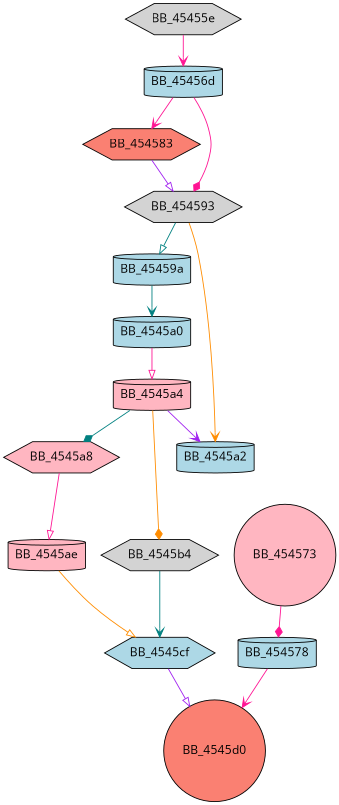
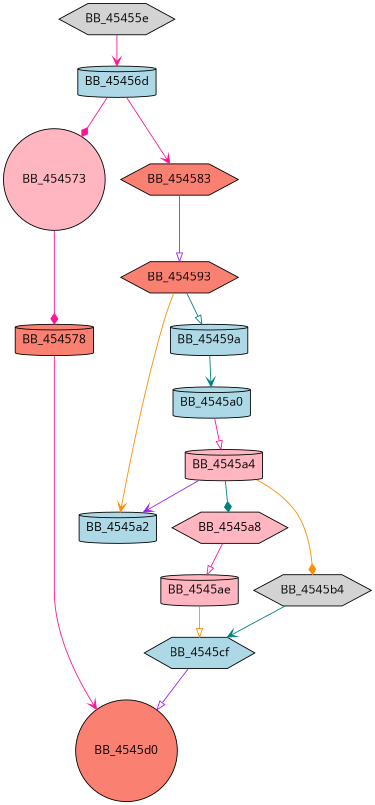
edge "BB_45456d" -> "BB_454593": now "BB_45456d" -> "BB_454573"
node "BB_454593": fillcolor lightgrey -> salmon
node "BB_454578": fillcolor lightblue -> salmon
